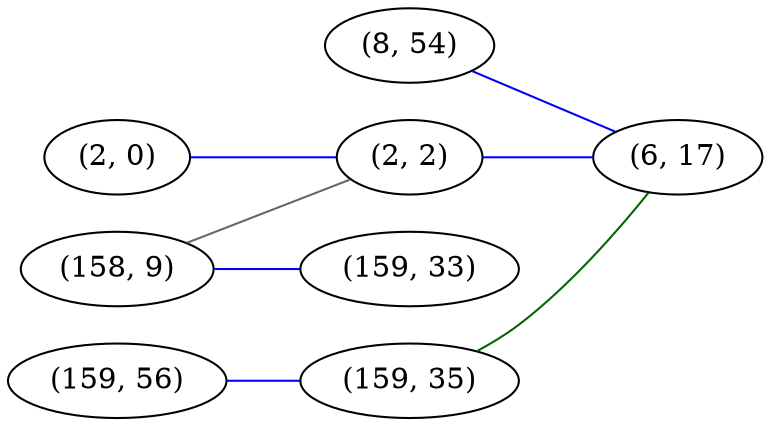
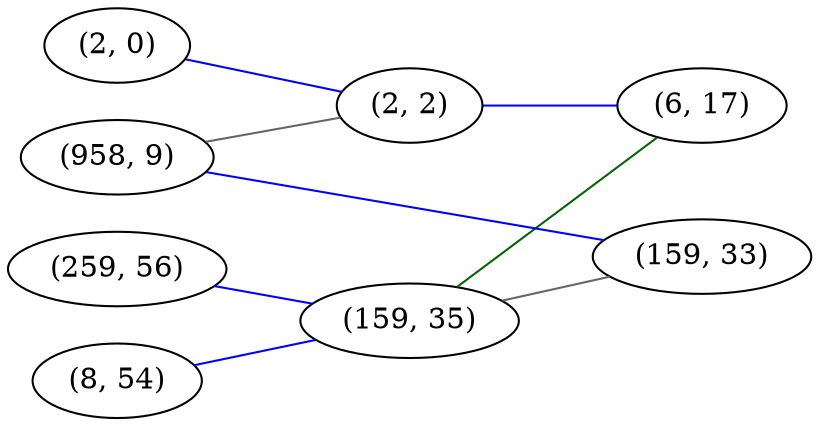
edge "(8, 54)" -- "(6, 17)": now "(8, 54)" -- "(159, 35)"
node "(158, 9)": label "(158, 9)" -> "(958, 9)"
edge "(159, 33)" -- "(159, 35)": added
node "(159, 56)": label "(159, 56)" -> "(259, 56)"
